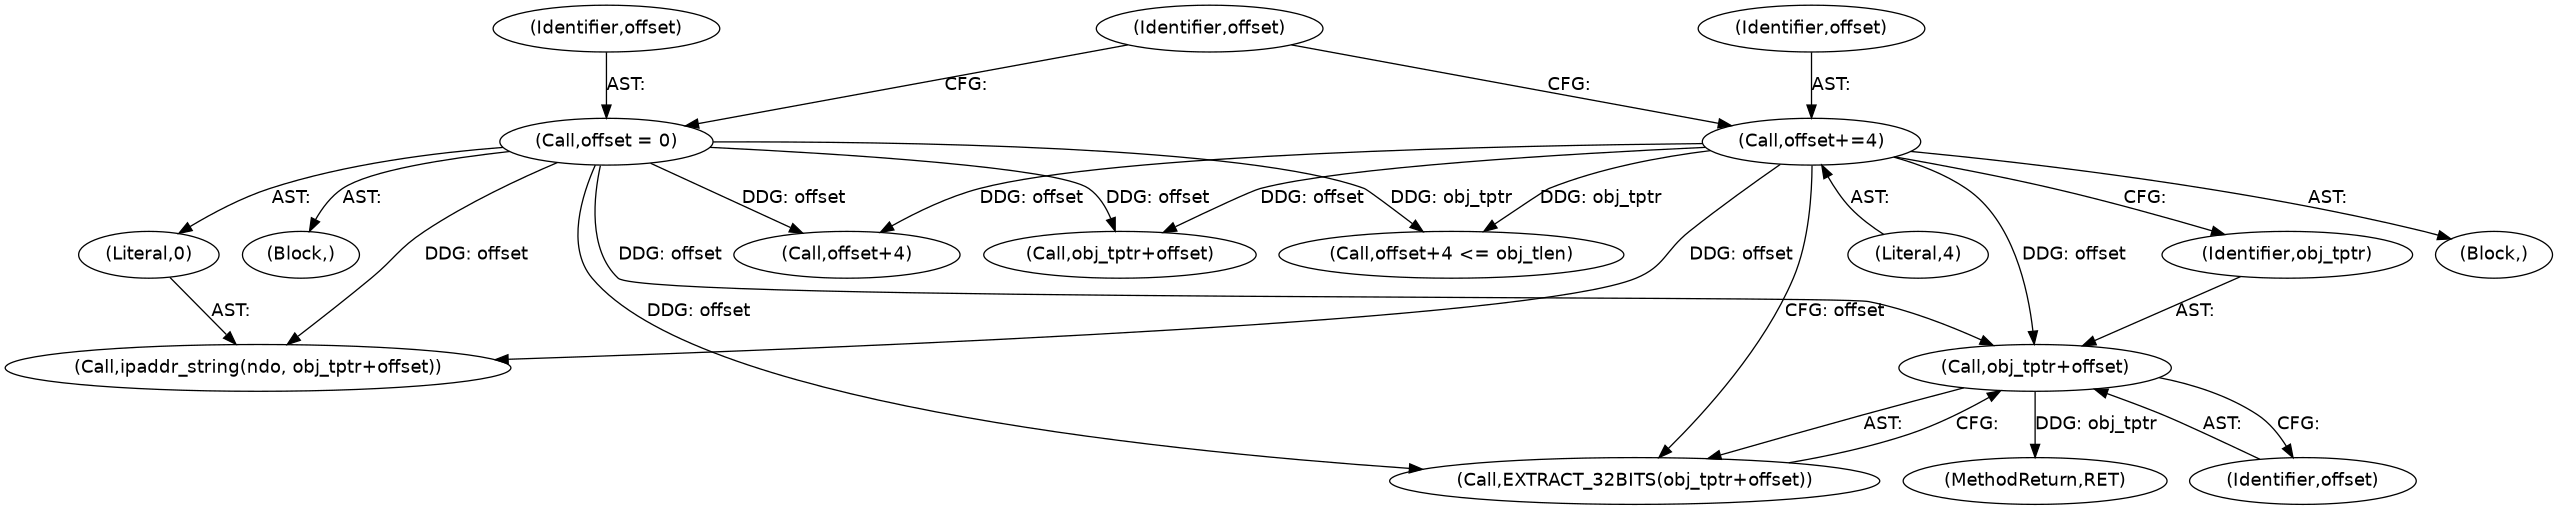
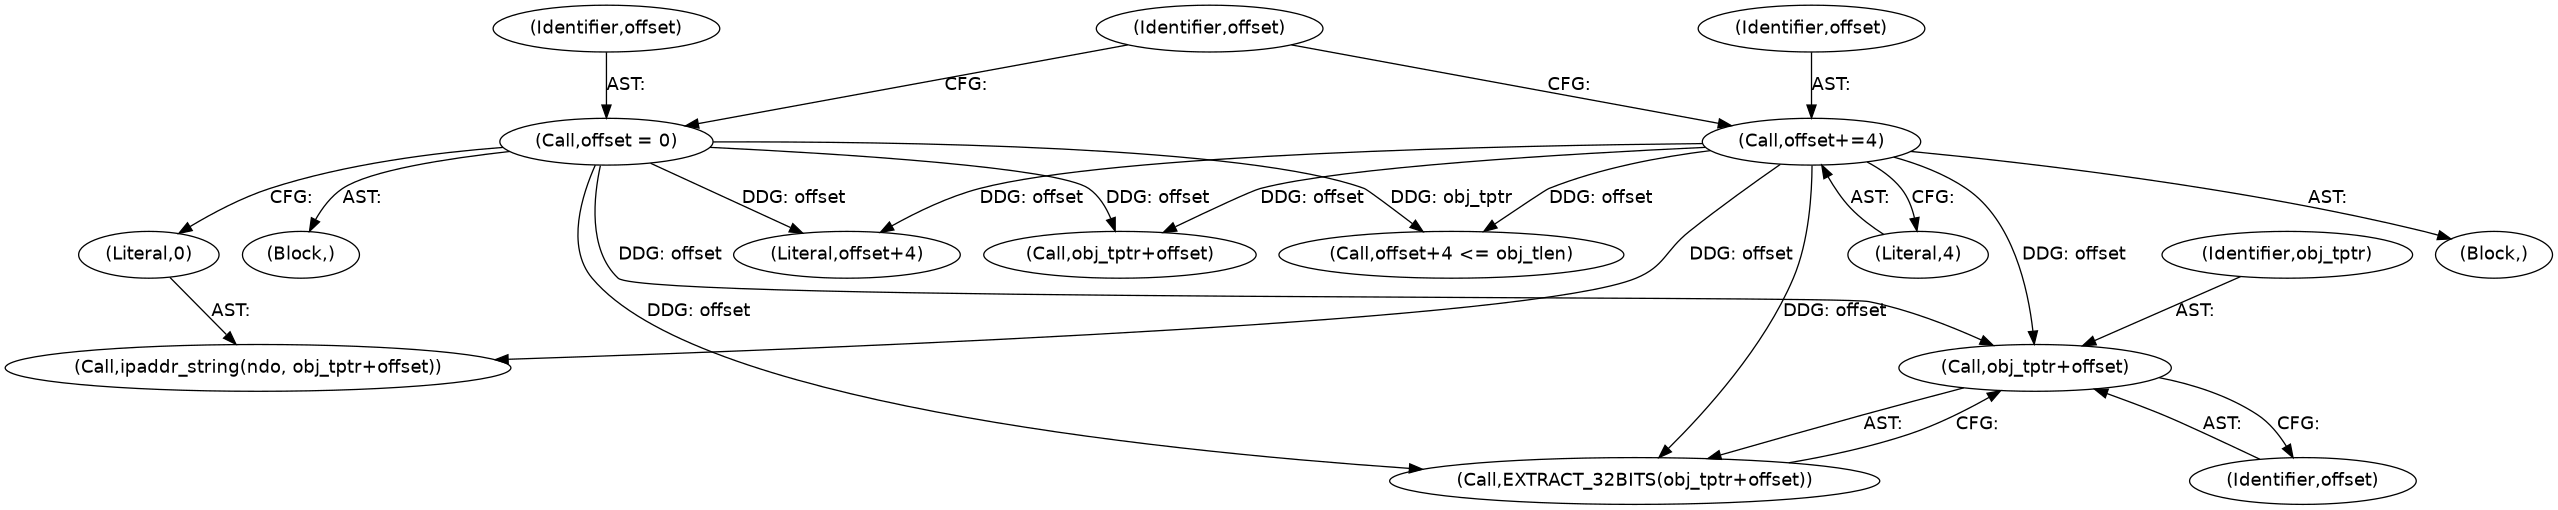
edge "(Call,offset+=4)" -> "(Identifier,obj_tptr)": now "(Call,offset+=4)" -> "(Literal,4)"
edge "(Call,offset = 0)" -> "(Literal,0)": label "AST: " -> "CFG: "
edge "(Call,offset+=4)" -> "(Call,offset+4 <= obj_tlen)": label "DDG: obj_tptr" -> "DDG: offset"
edge "(Call,offset = 0)" -> "(Call,ipaddr_string(ndo, obj_tptr+offset))": removed, label "DDG: offset"
node "(Call,offset+4)": label "(Call,offset+4)" -> "(Literal,offset+4)"
edge "(Call,offset+=4)" -> "(Call,EXTRACT_32BITS(obj_tptr+offset))": label "CFG: offset" -> "DDG: offset"
node "(MethodReturn,RET)": removed
